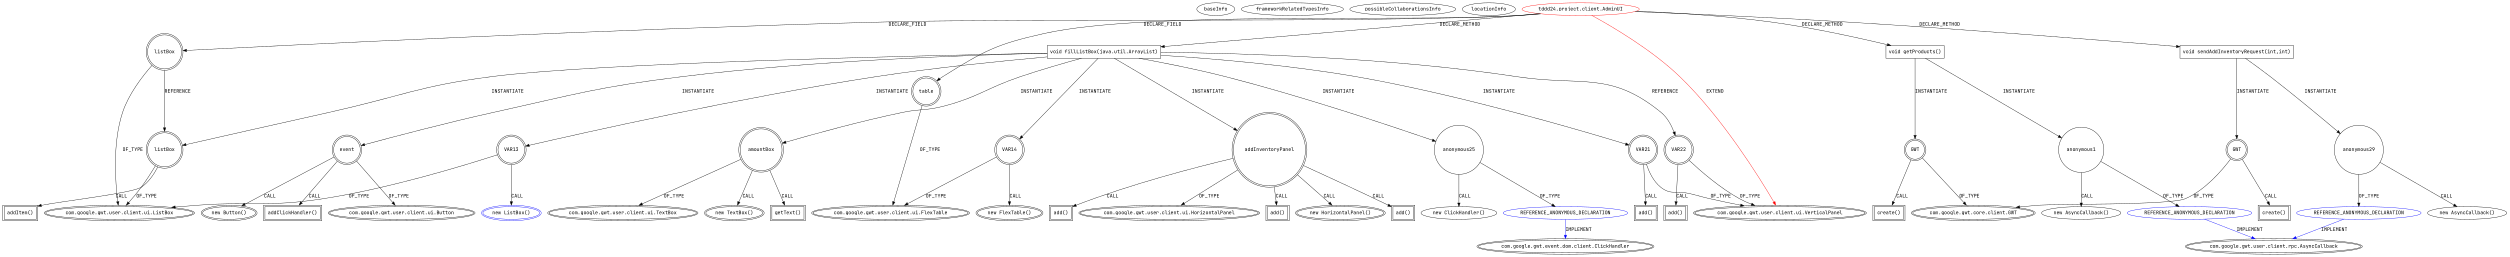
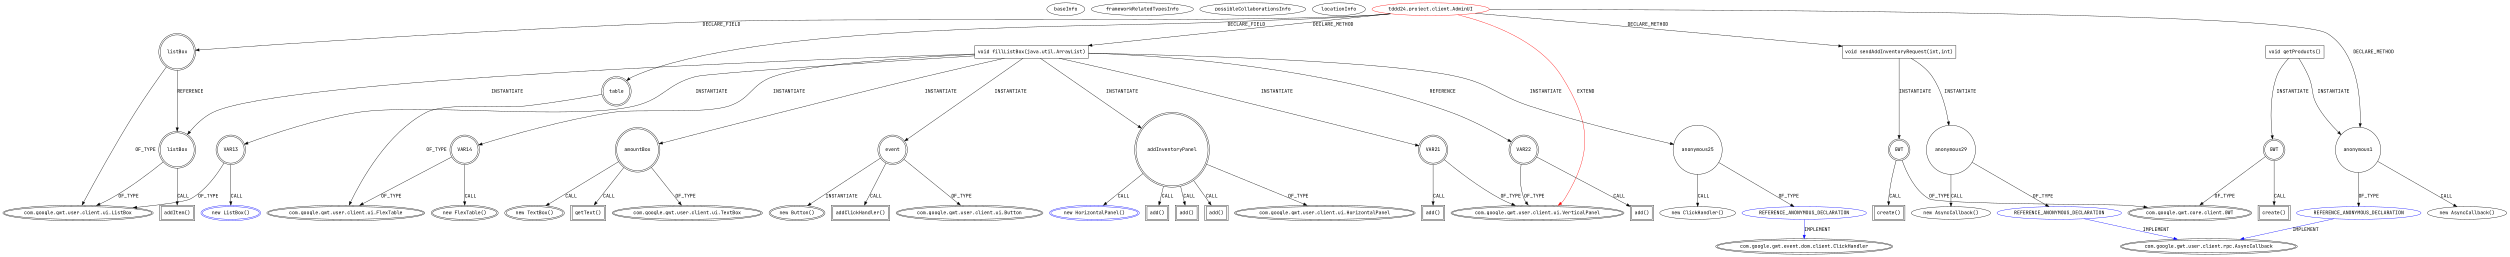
edge "tddd24.project.client.AdminUI" -> "void getProducts()": now "tddd24.project.client.AdminUI" -> "anonymous1"
edge "event" -> "new Button()": label "CALL" -> "INSTANTIATE"
node "new HorizontalPanel()": color black -> blue
